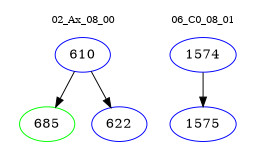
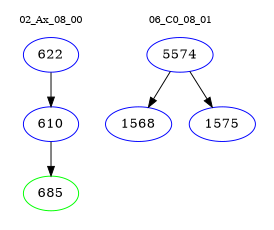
node "1574": label "1574" -> "5574"
edge "610" -> "622": reversed
node "1568": added
